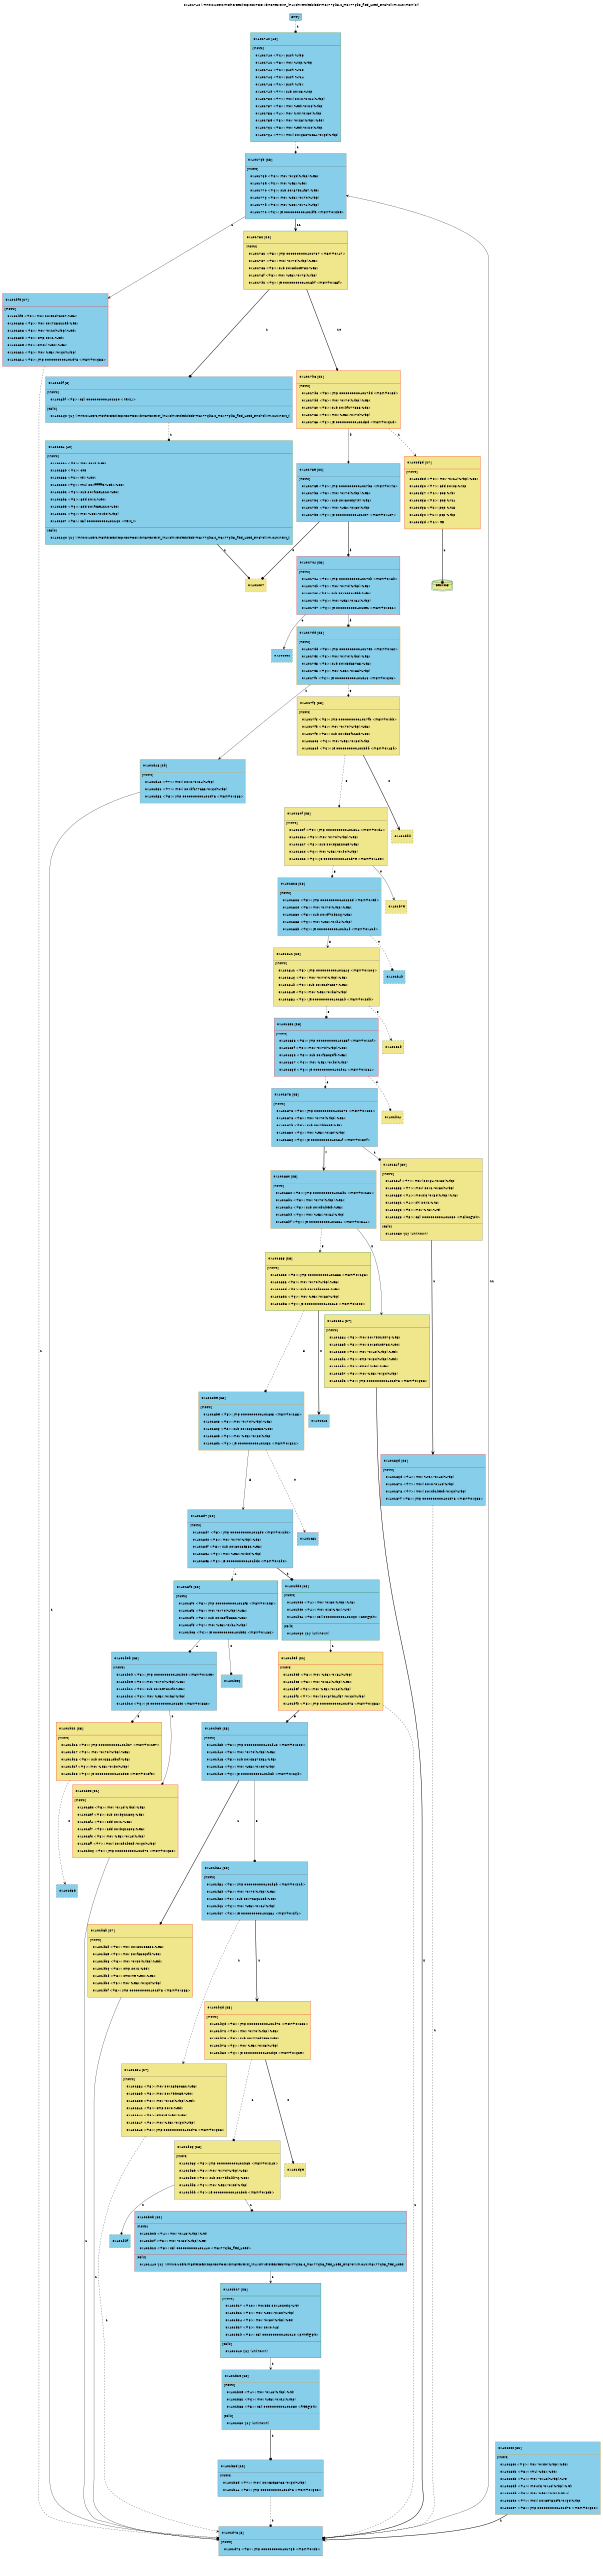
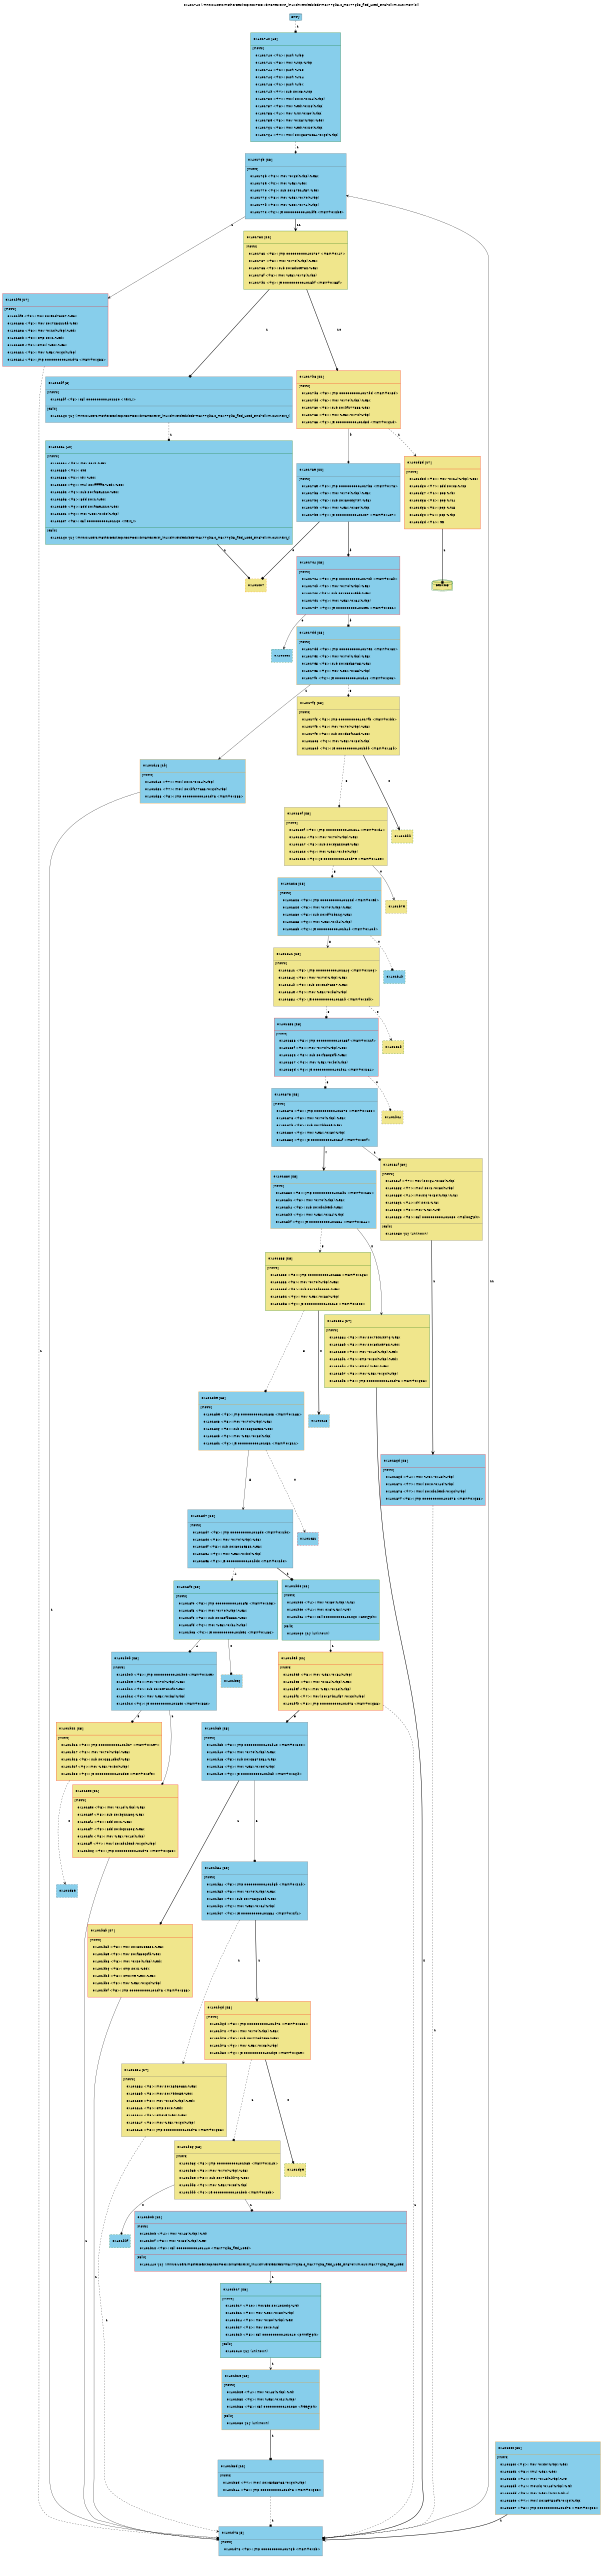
edge "0x40185a [25]" -> "0x401873 [25]": arrowhead diamond -> box
